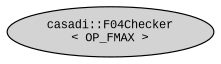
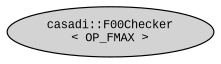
node "casadi::F04Checker < OP_FMAX >": label "casadi::F04Checker < OP_FMAX >" -> "casadi::F00Checker < OP_FMAX >"
